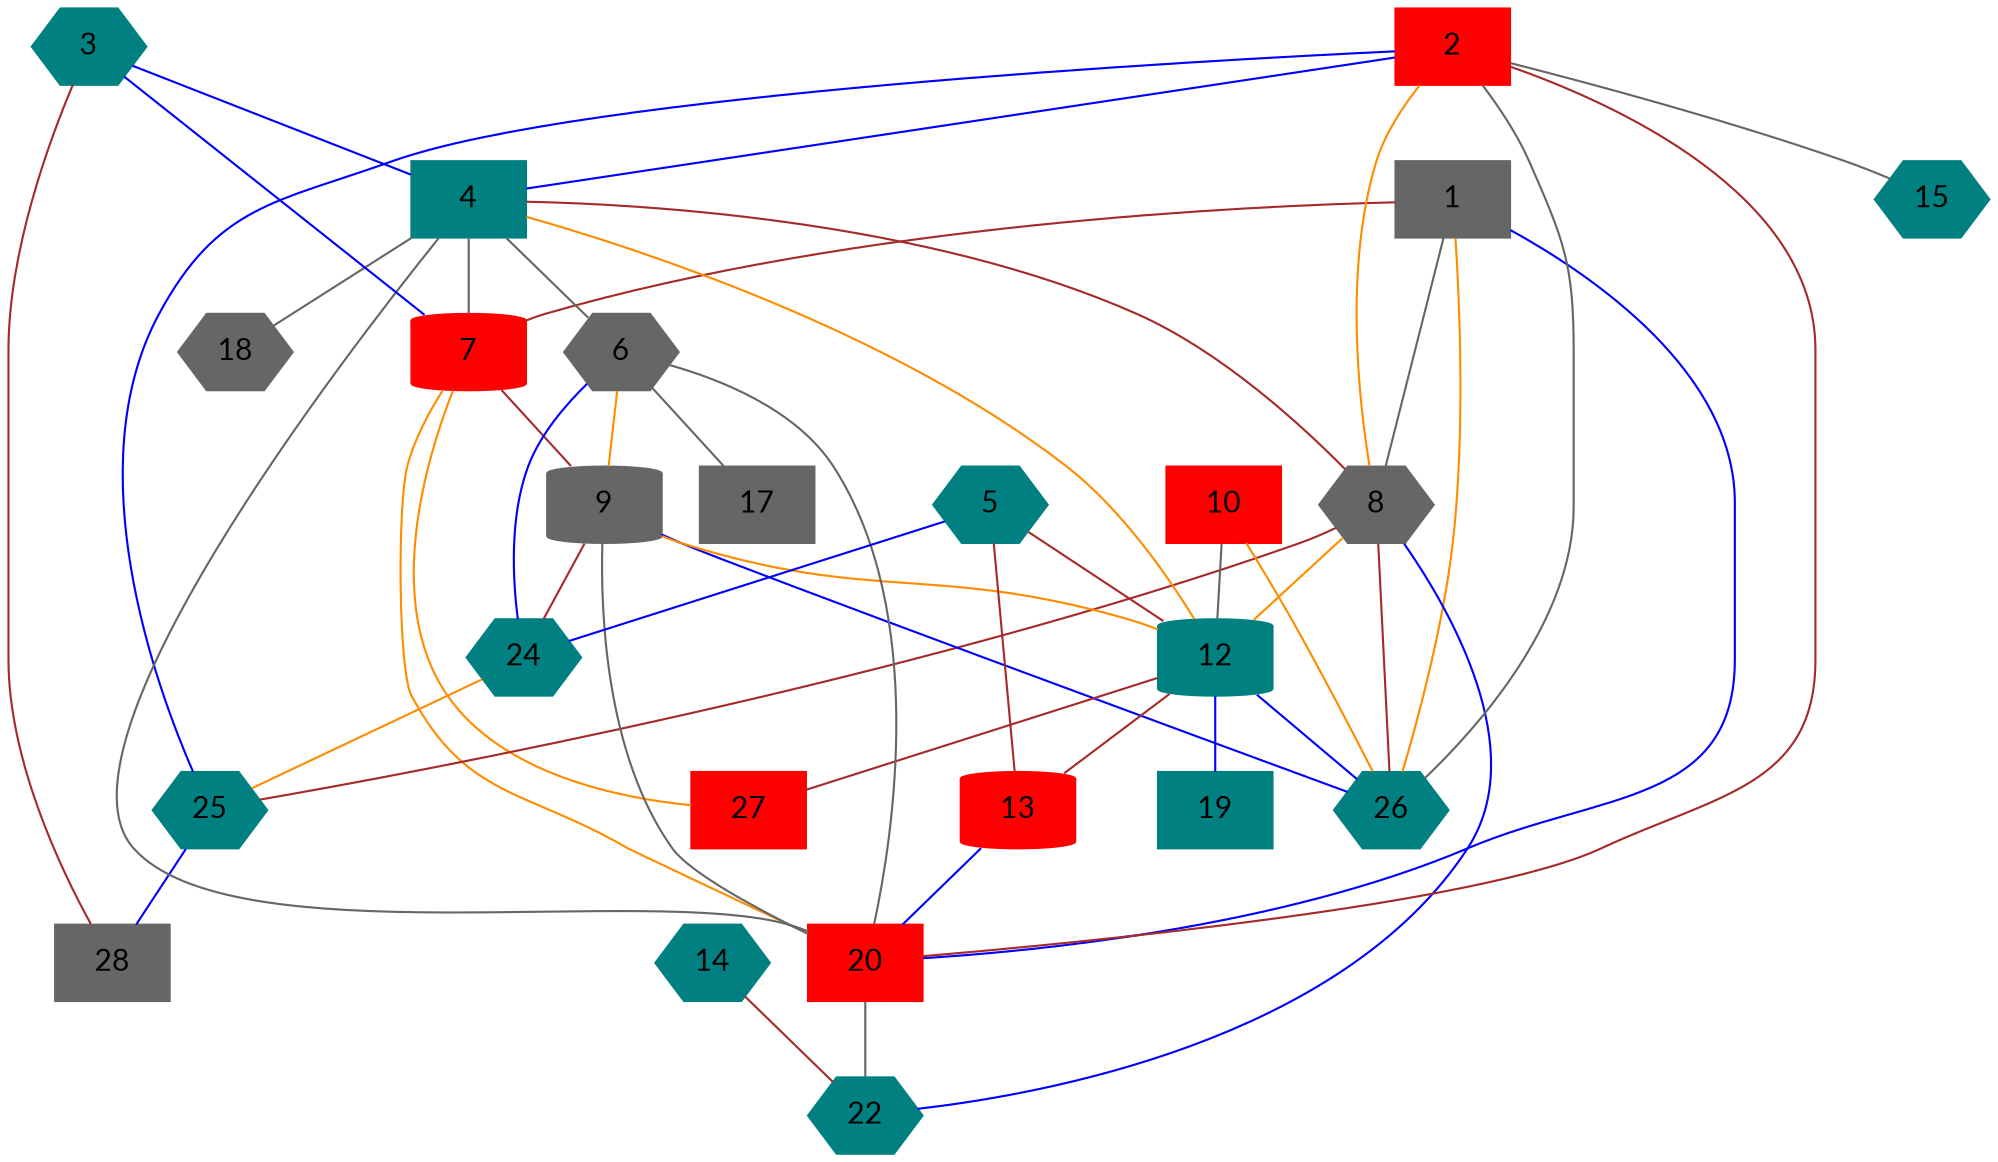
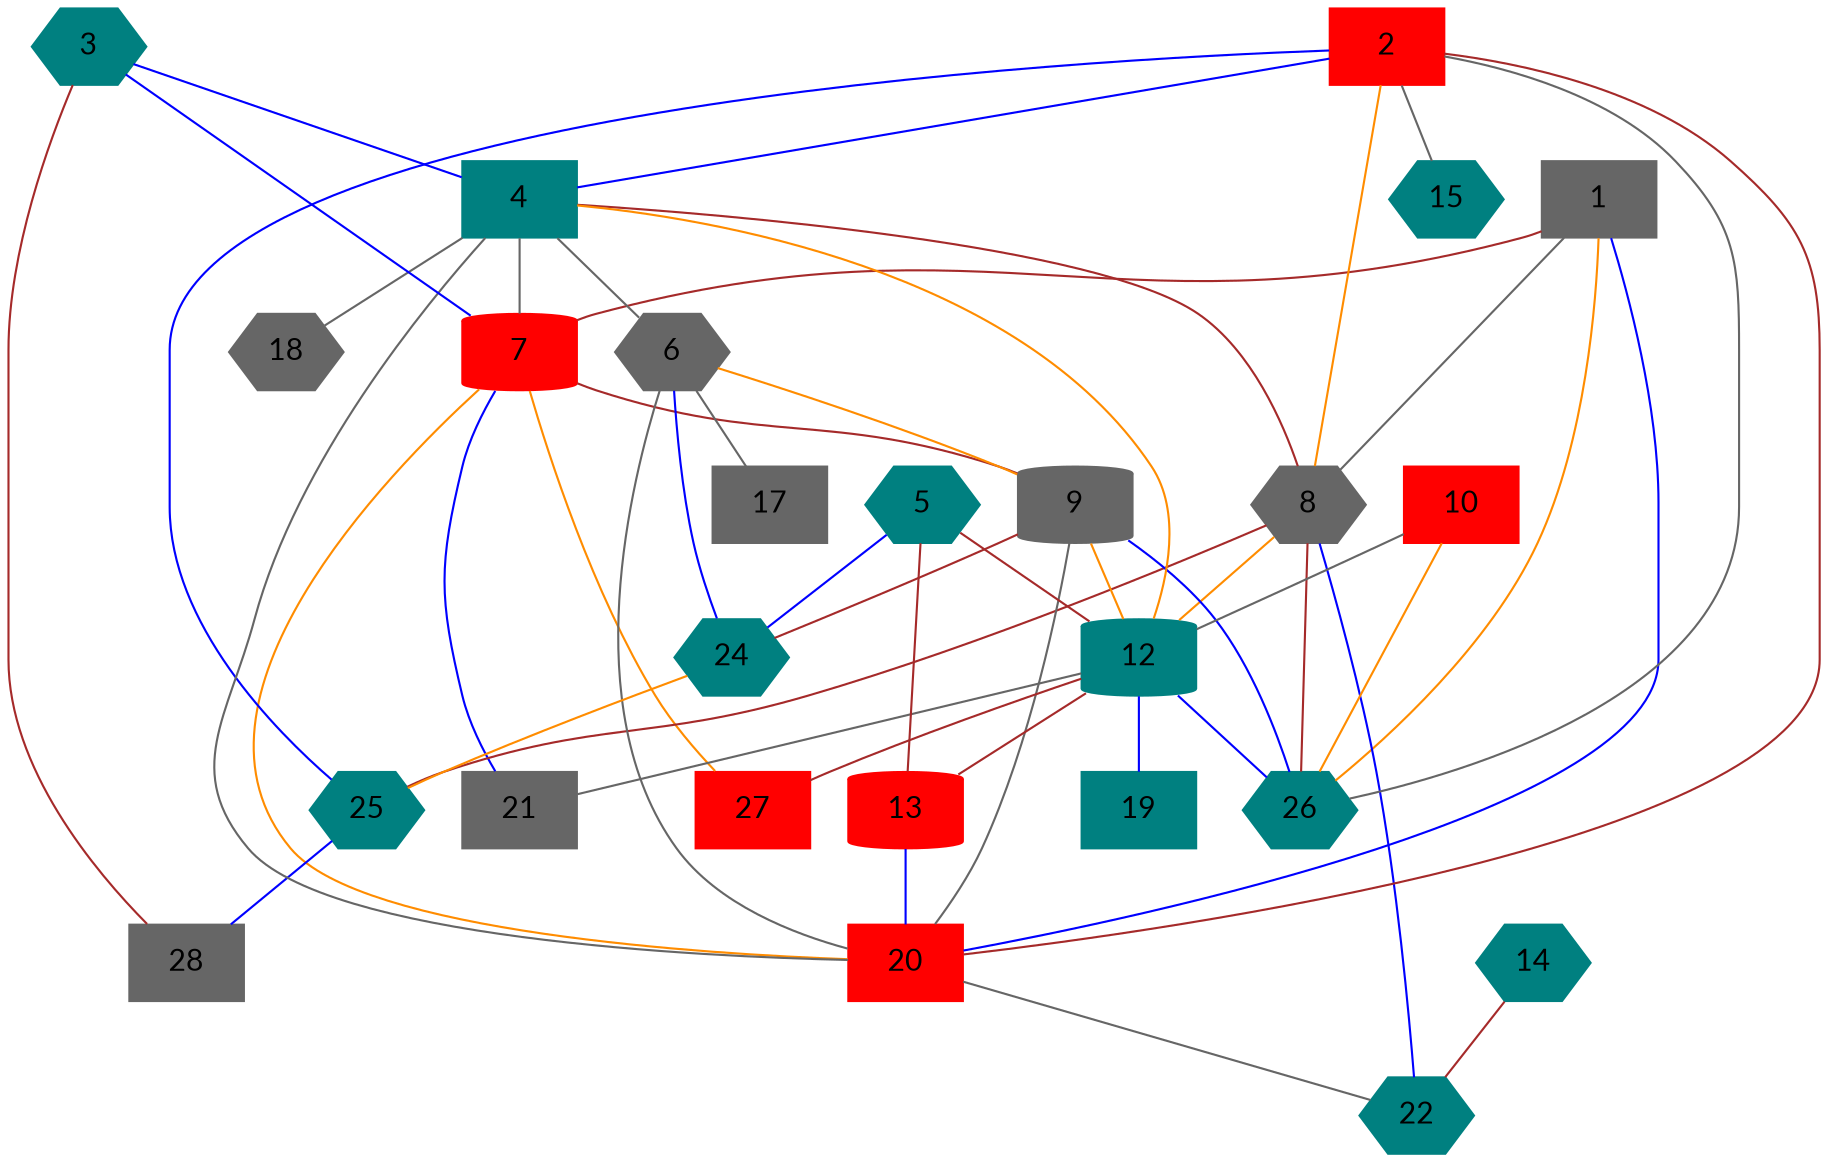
node "21": added
